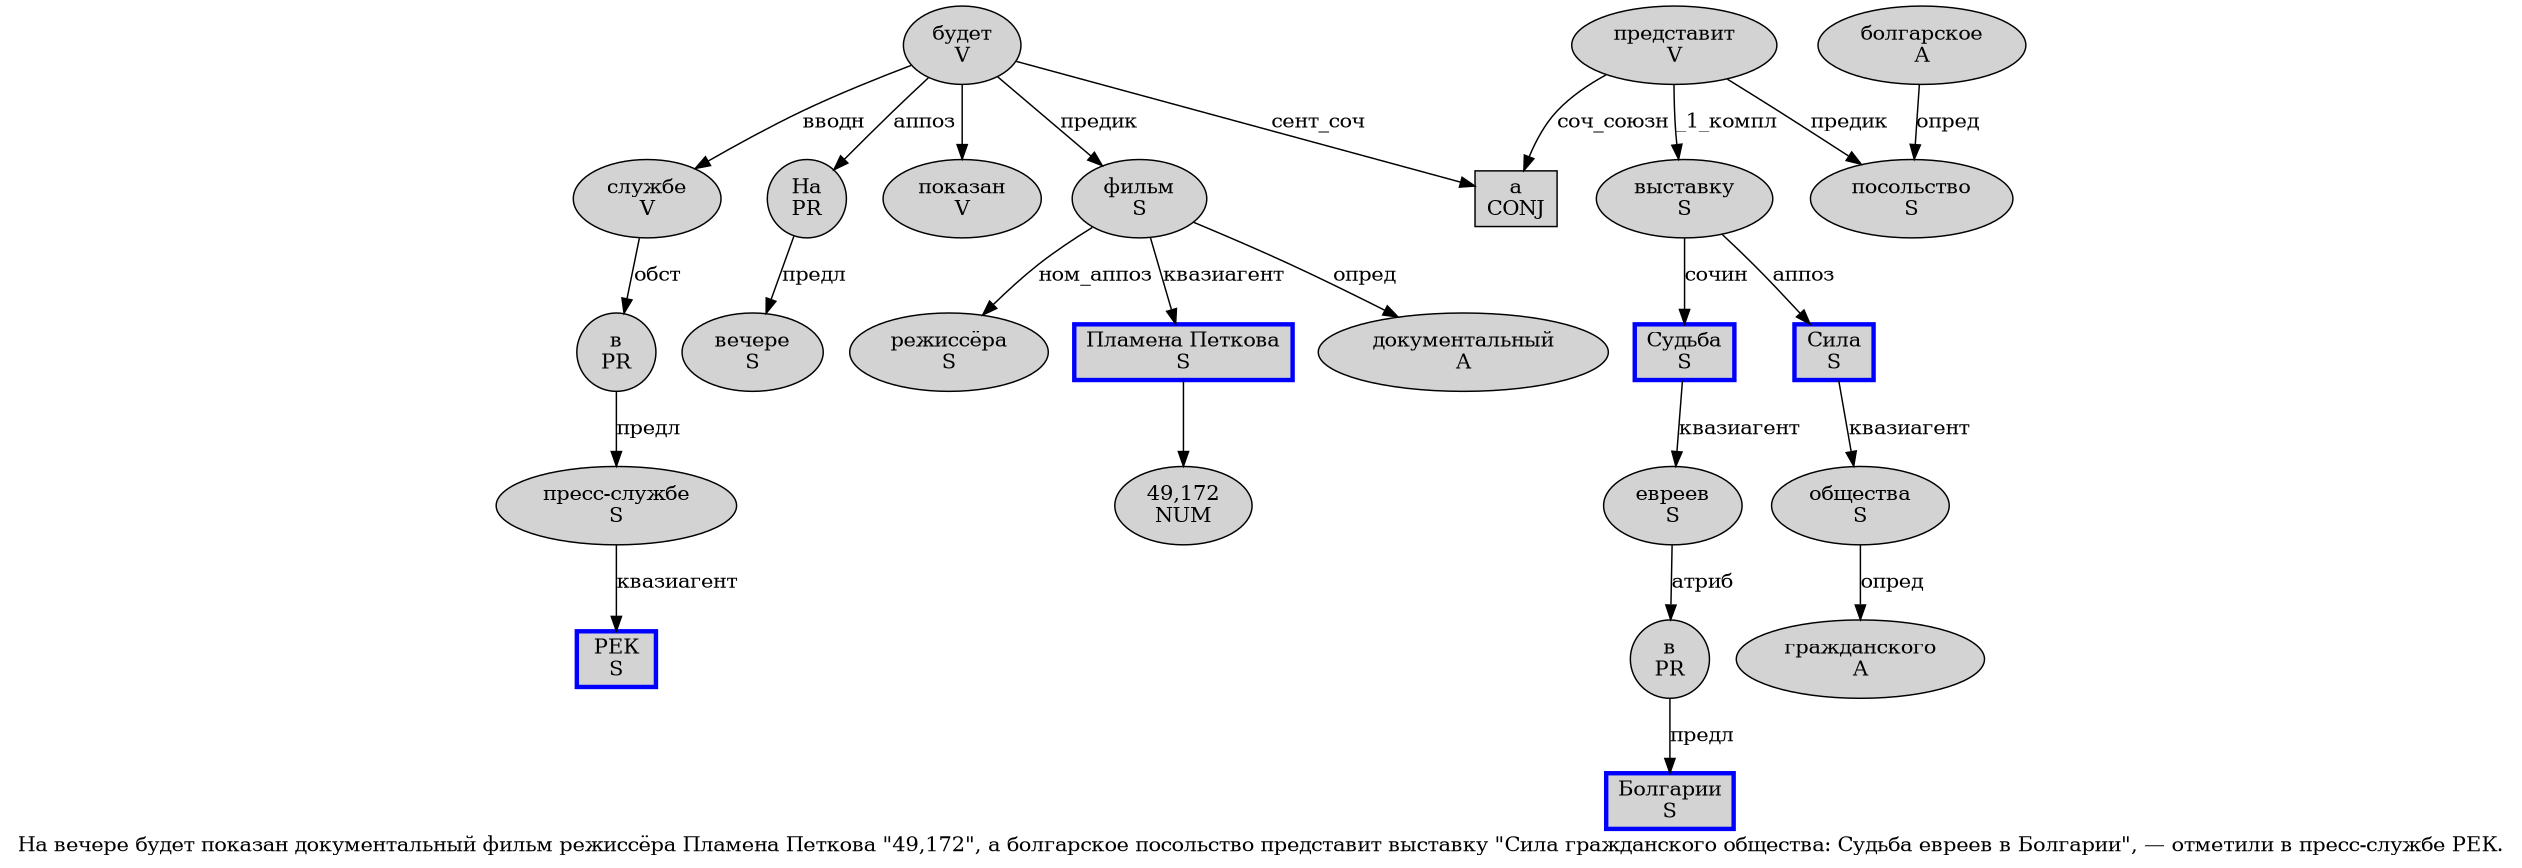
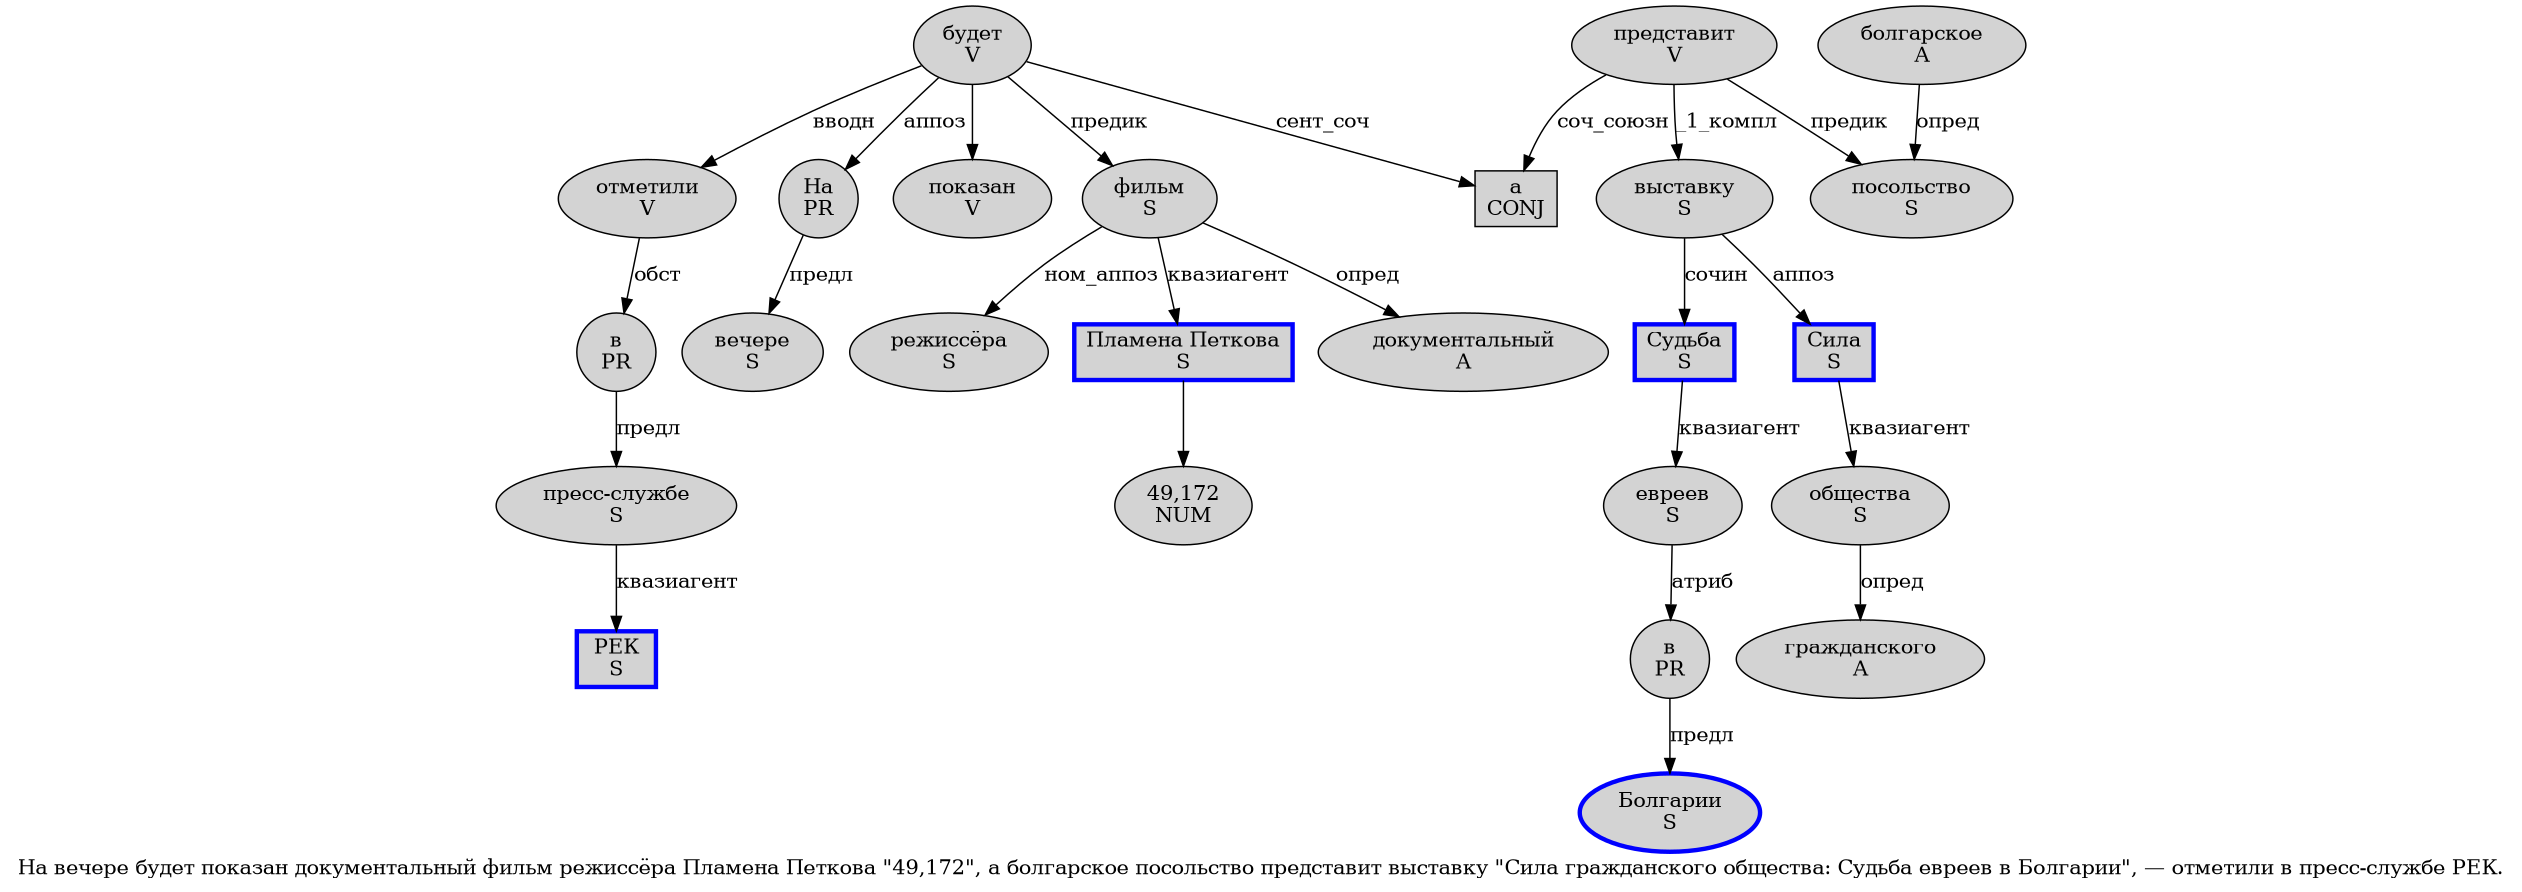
node "службе V": label "службе V" -> "отметили V"
node "Болгарии S": shape box -> ellipse
